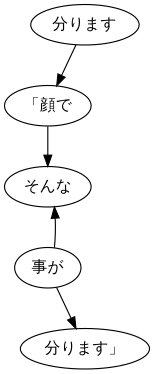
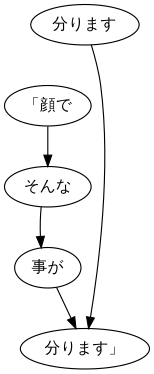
edge "分ります" -> "「顔で": now "分ります" -> "分ります」"
edge "事が" -> "そんな": reversed
